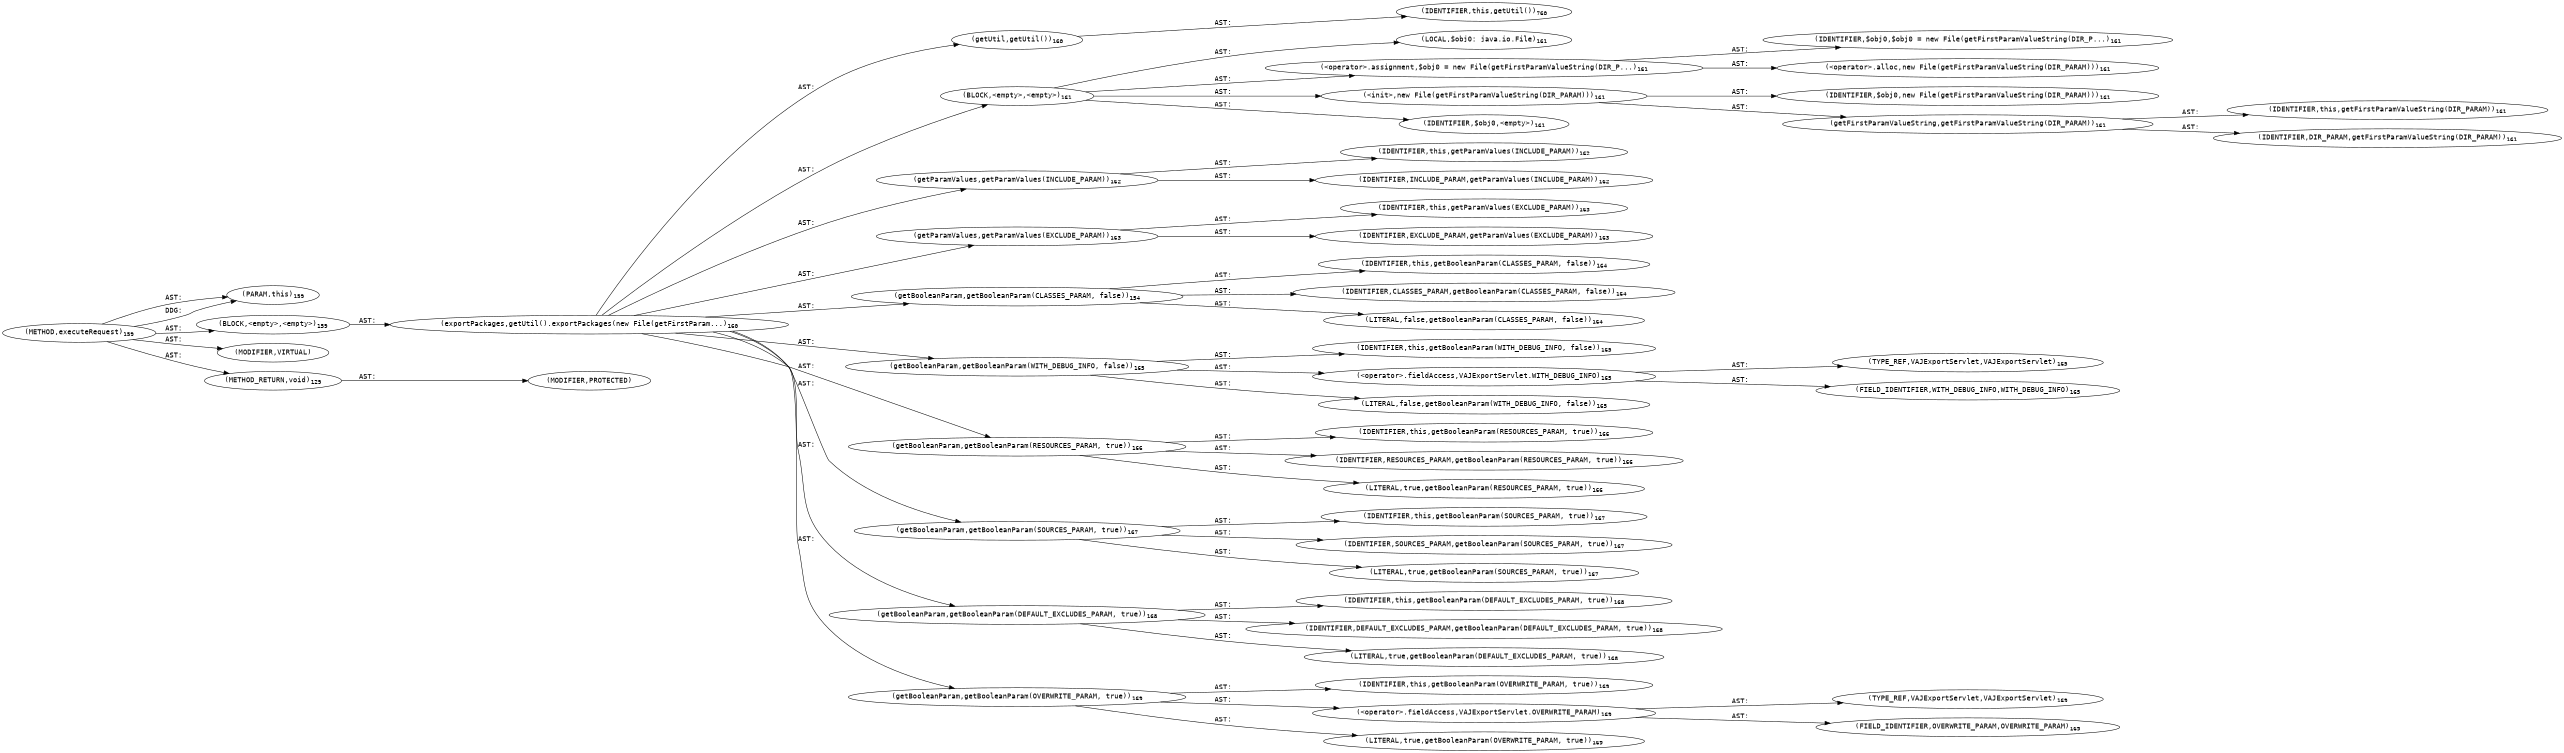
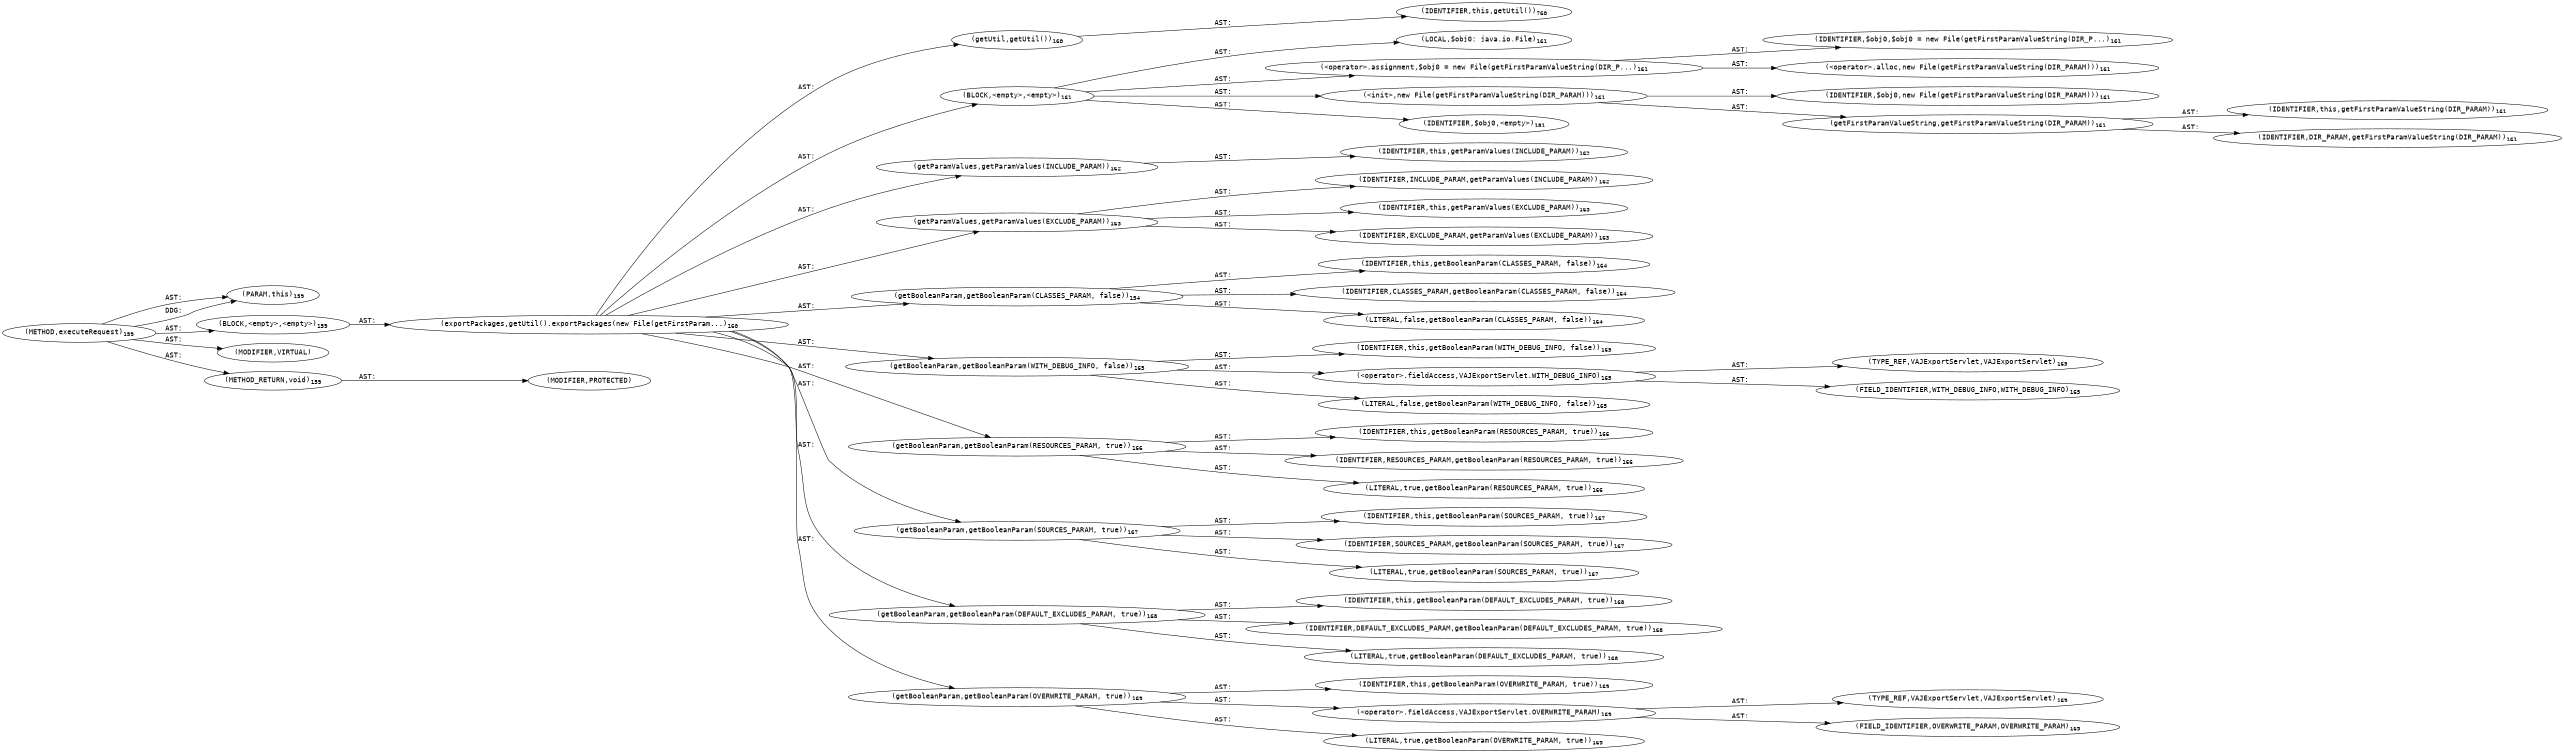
node "(IDENTIFIER,$obj0,<empty>)": text "161" -> "181"
edge "(getParamValues,getParamValues(INCLUDE_PARAM))" -> "(IDENTIFIER,INCLUDE_PARAM,getParamValues(INCLUDE_PARAM))": now "(getParamValues,getParamValues(EXCLUDE_PARAM))" -> "(IDENTIFIER,INCLUDE_PARAM,getParamValues(INCLUDE_PARAM))"
node "(METHOD_RETURN,void)": text "129" -> "159"
